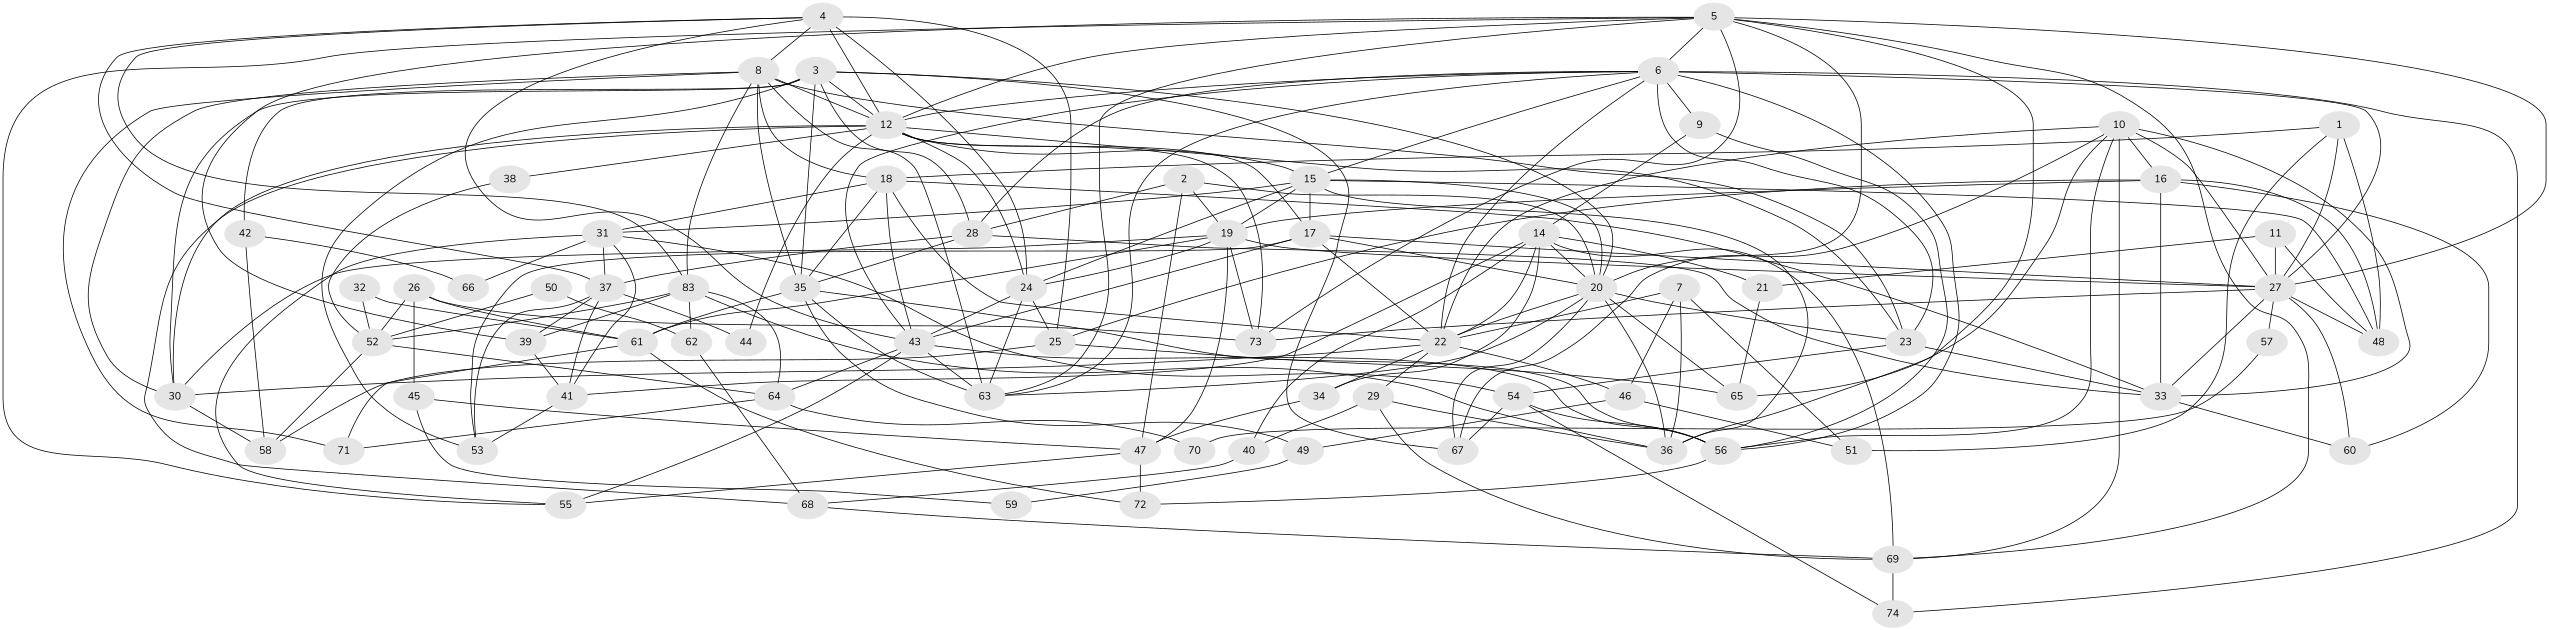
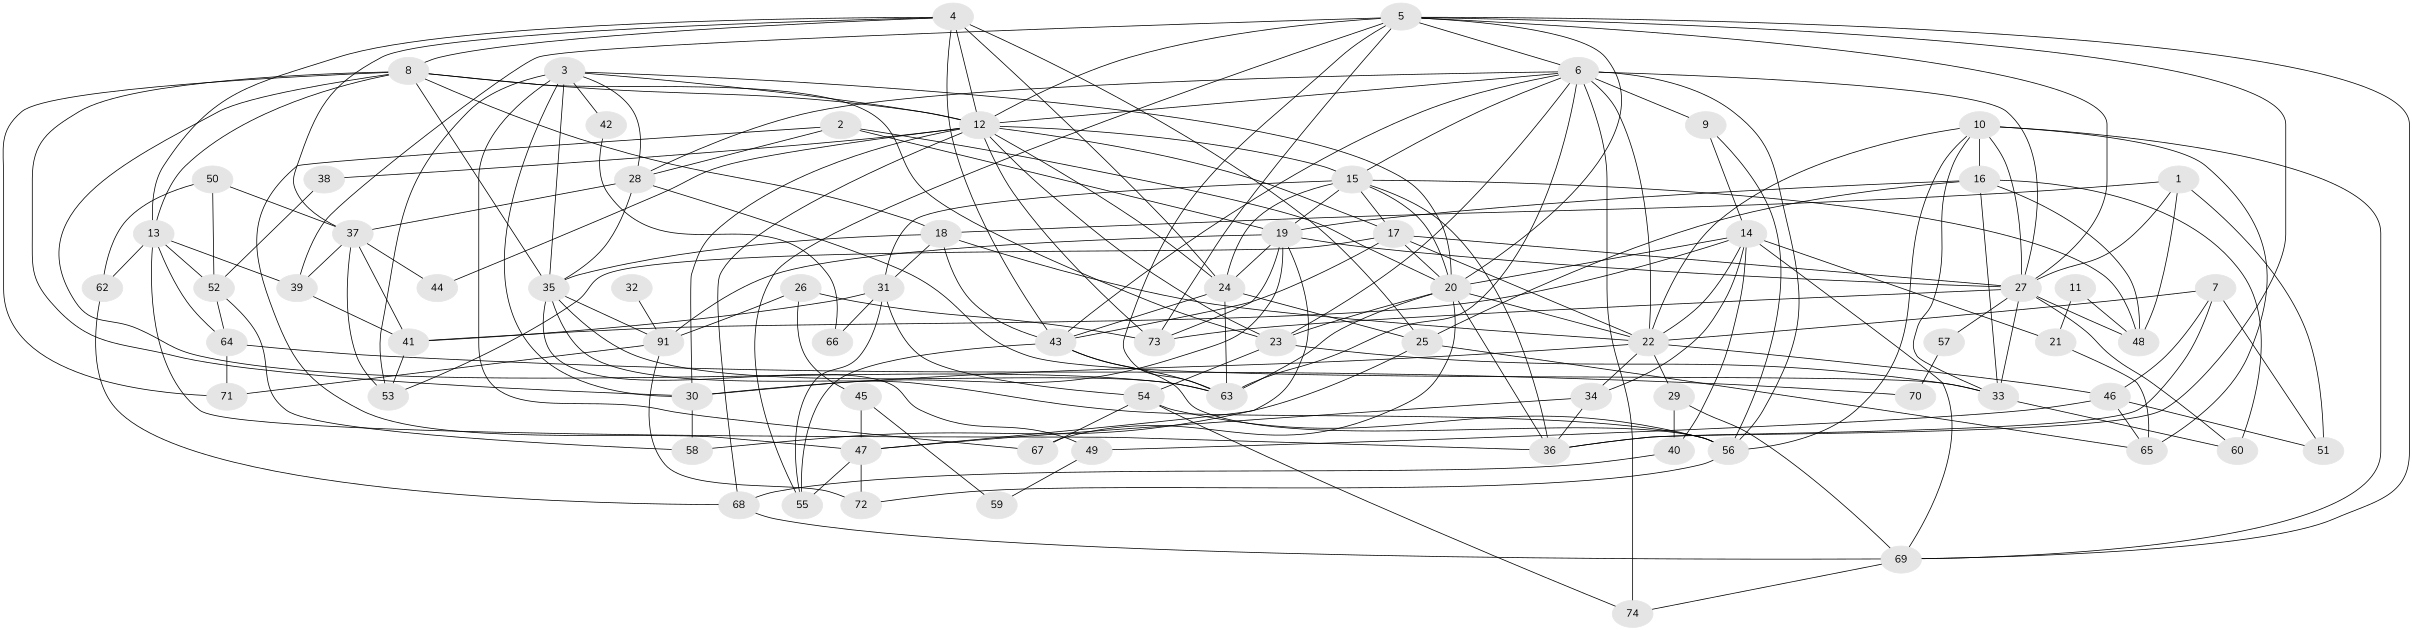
edge "18" -- "33": removed
edge "10" -- "67": removed
edge "11" -- "27": removed
edge "31" -- "37": now "50" -- "37"
node "83": label "83" -> "13"
edge "26" -- "52": removed
edge "32" -- "52": removed
node "61": label "61" -> "91"
edge "20" -- "65": now "46" -- "65"
edge "42" -- "58": removed
edge "43" -- "64": removed
edge "29" -- "36": now "34" -- "36"
